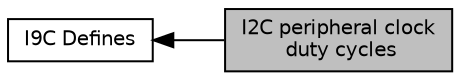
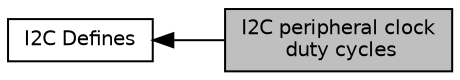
node "I9C Defines": label "I9C Defines" -> "I2C Defines"
